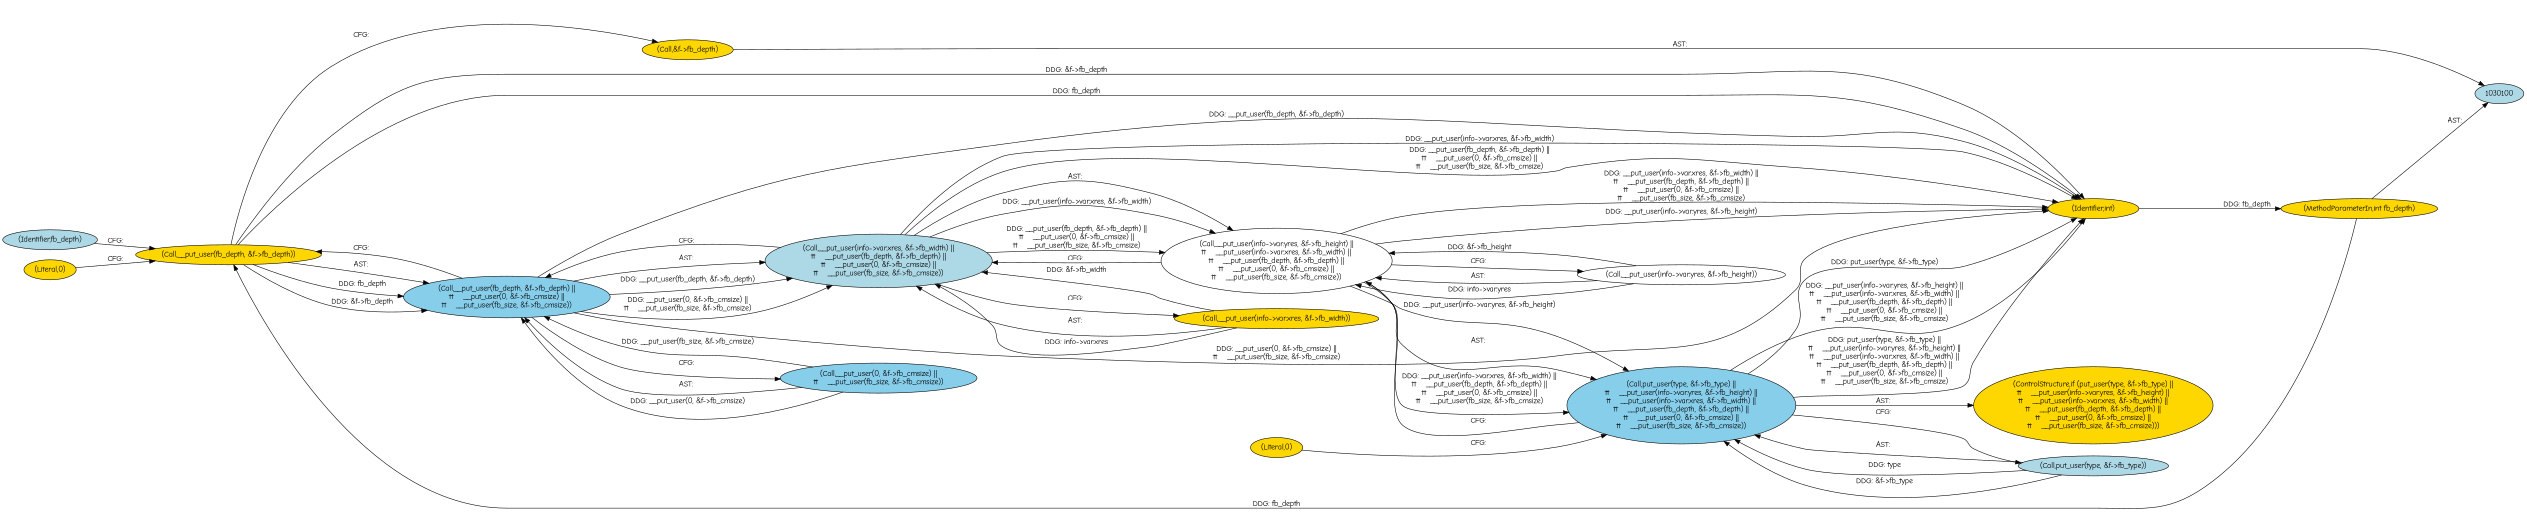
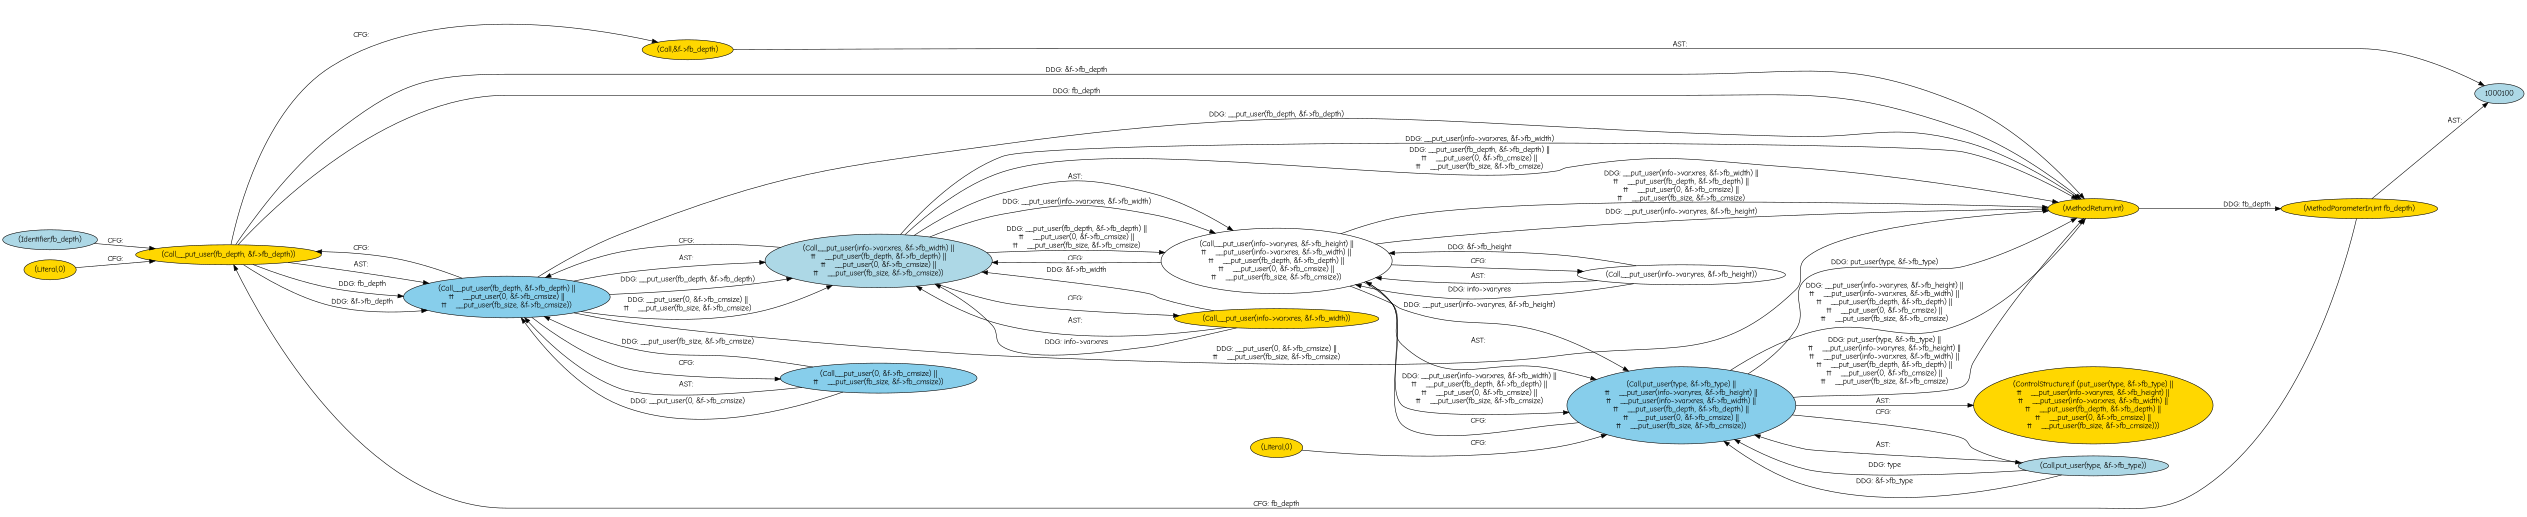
node "1030100": label "1030100" -> "1000100"
node "(Identifier,int)": label "(Identifier,int)" -> "(MethodReturn,int)"
edge "(MethodParameterIn,int fb_depth)" -> "(Call,__put_user(fb_depth, &f->fb_depth))": label "DDG: fb_depth" -> "CFG: fb_depth"
